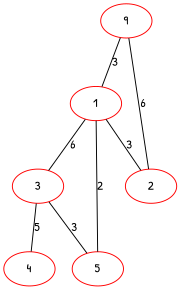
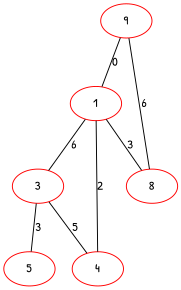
edge "9" -- "1": label "3" -> "0"
edge "1" -- "5": now "1" -- "4"
node "2": label "2" -> "8"
